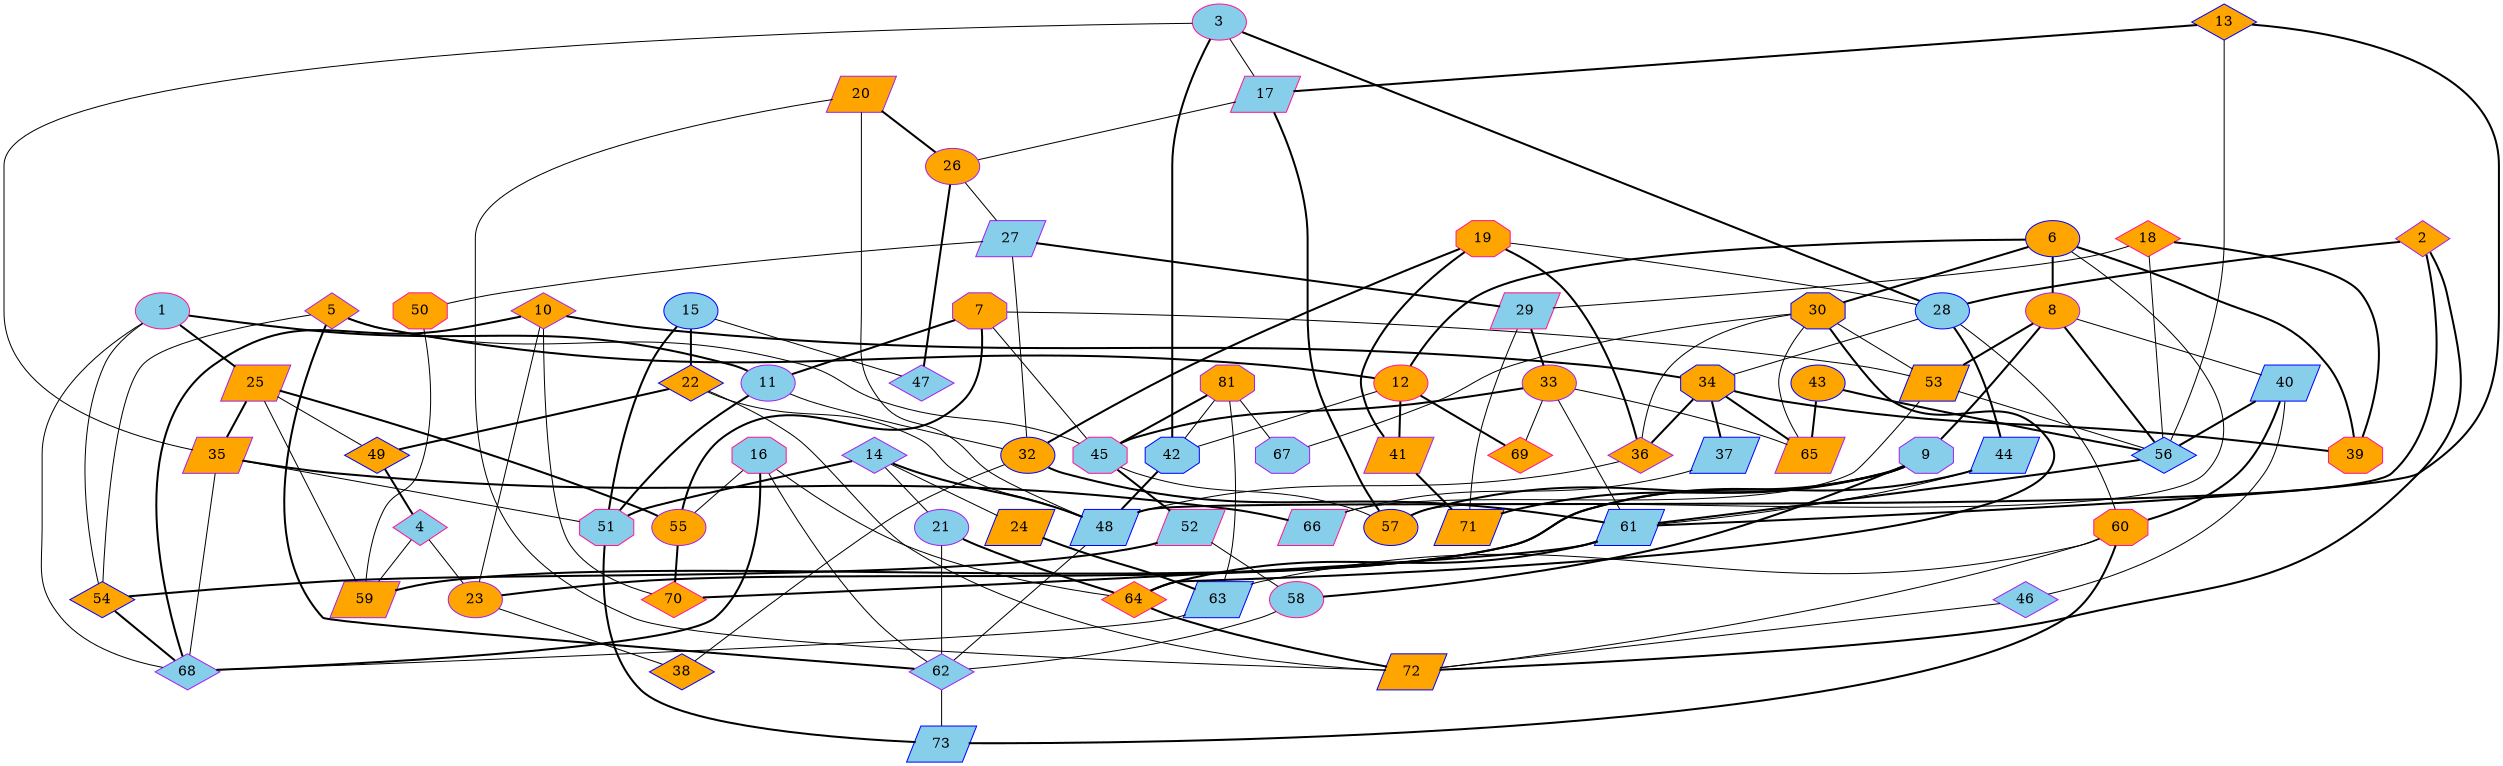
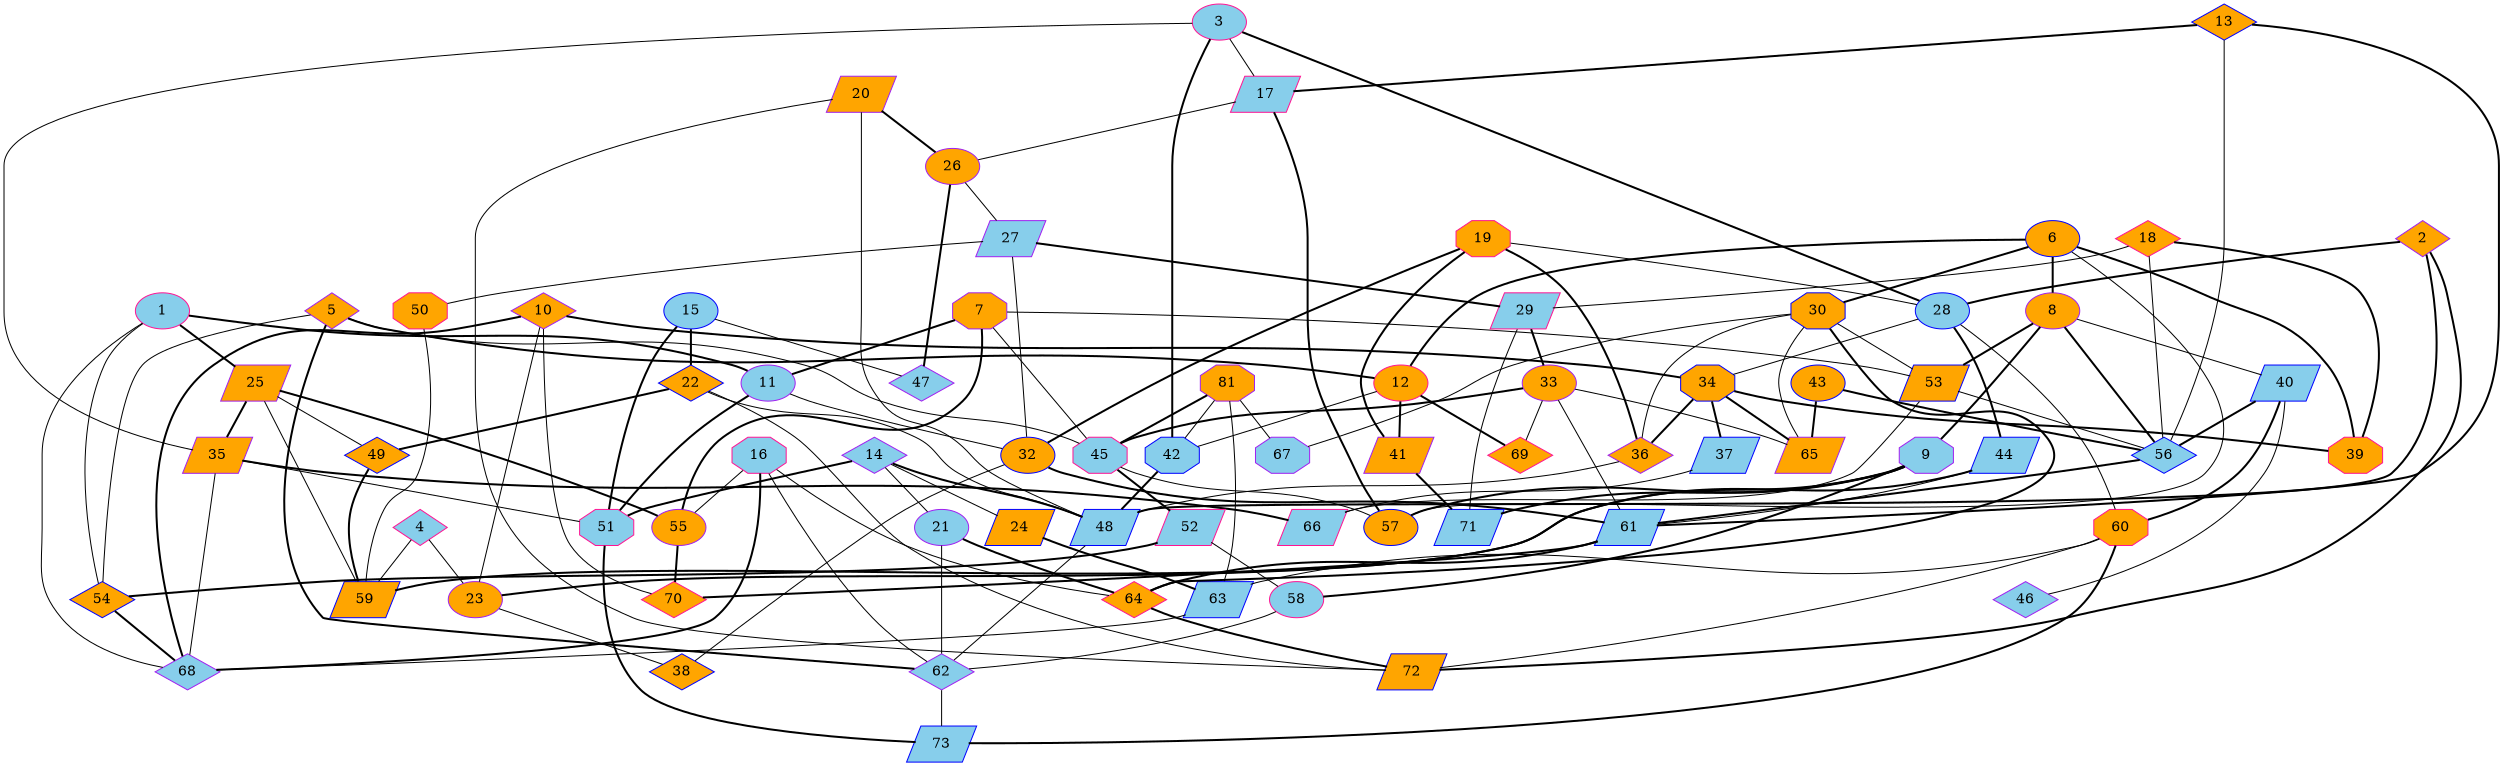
edge "49" -- "4": now "49" -- "59"
node "71": fillcolor orange -> skyblue
node "59": color purple -> blue
edge "46" -- "72": removed
